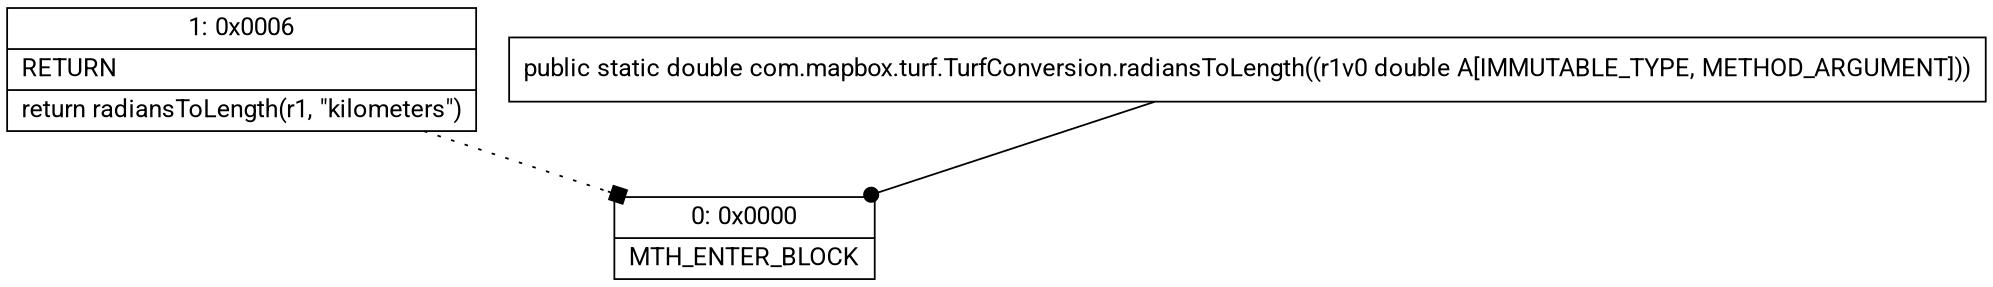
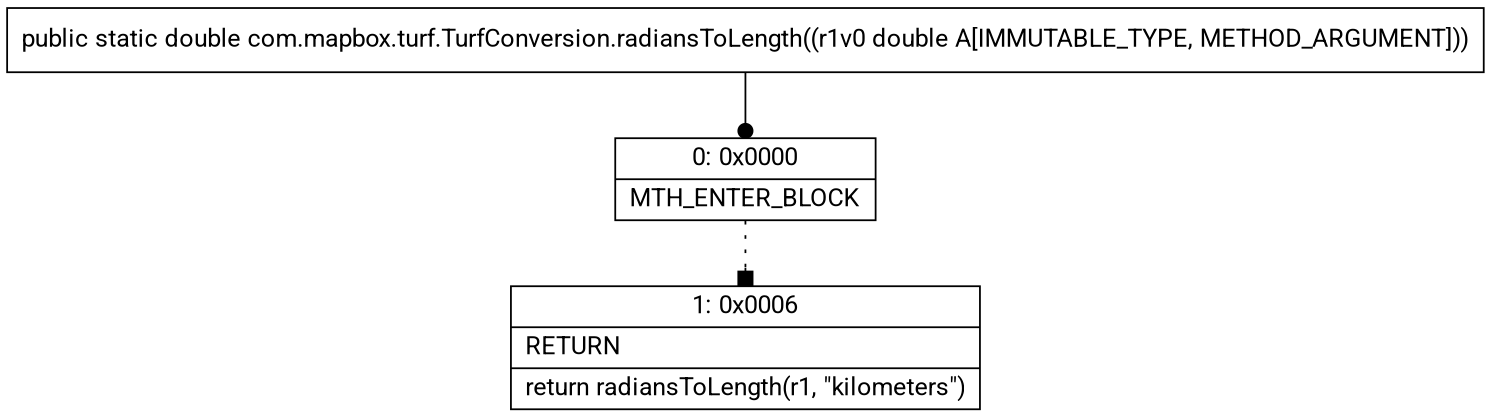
edge "1: 0x0006" -> "0: 0x0000": reversed
